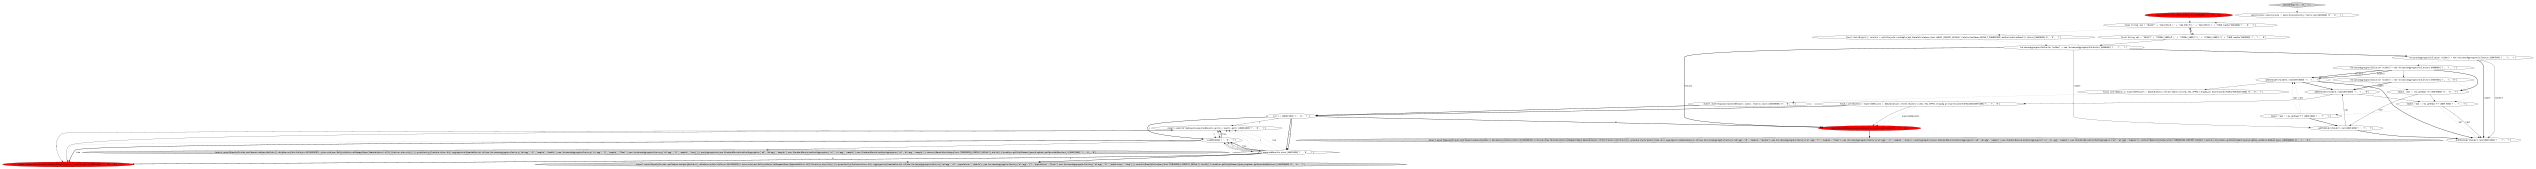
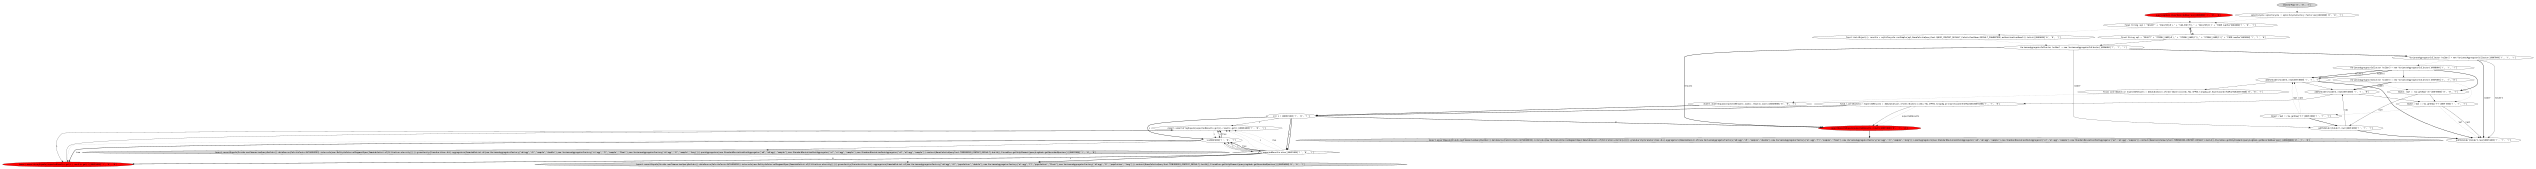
node "testVarPop['0', '0', '1']": shape diamond -> ellipse
edge "addToHolder(holder3,raw3)@@@15@@@['1', '1', '1']" -> "addToHolder(holder3,raw3)@@@14@@@['1', '1', '0']": style bold -> solid
